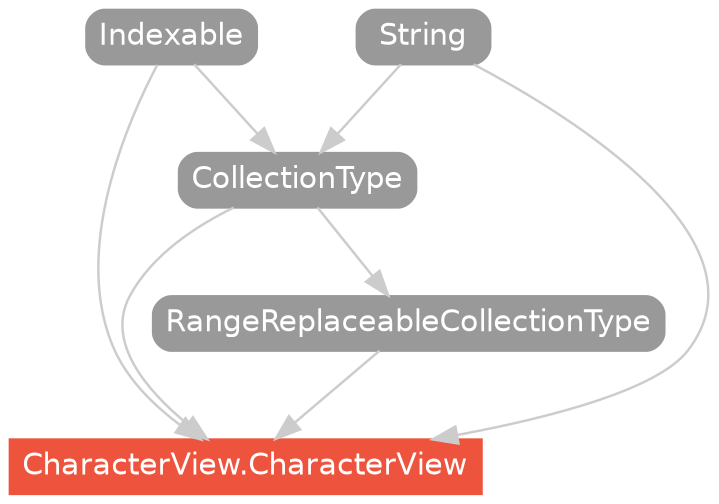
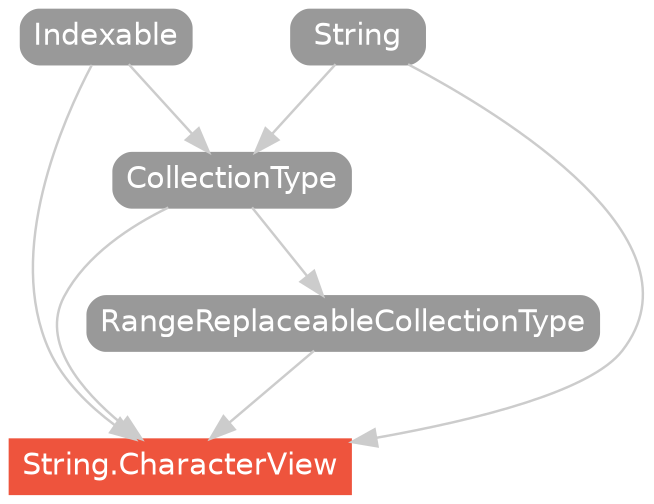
node "CharacterView.CharacterView": label "CharacterView.CharacterView" -> "String.CharacterView"
